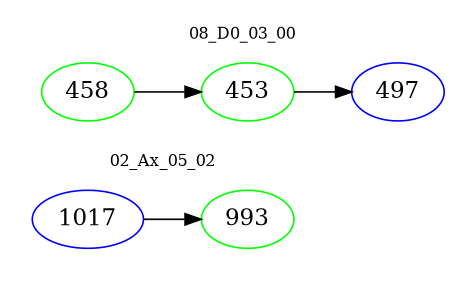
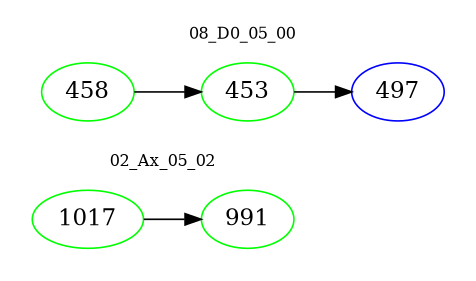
cluster "08_D0_03_00": label "08_D0_03_00" -> "08_D0_05_00"
node "1017": color blue -> green
node "993": label "993" -> "991"
